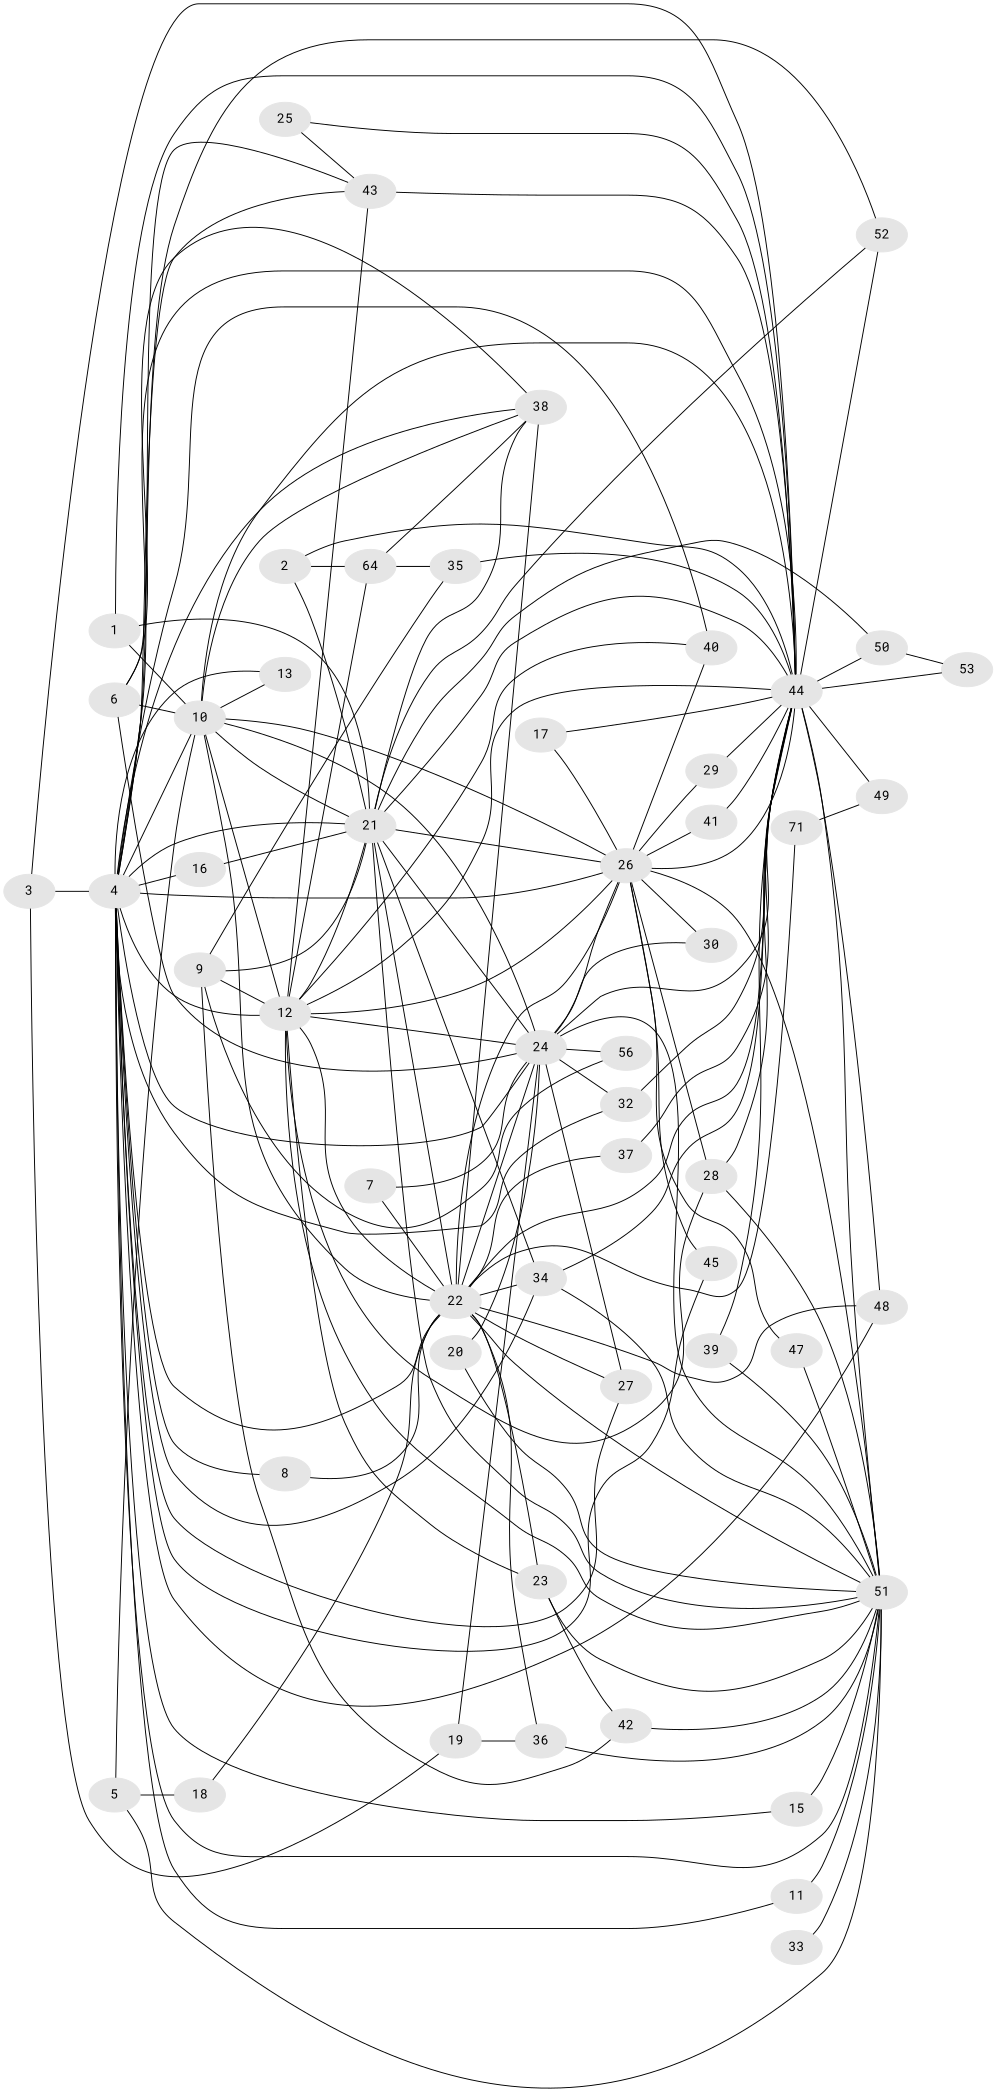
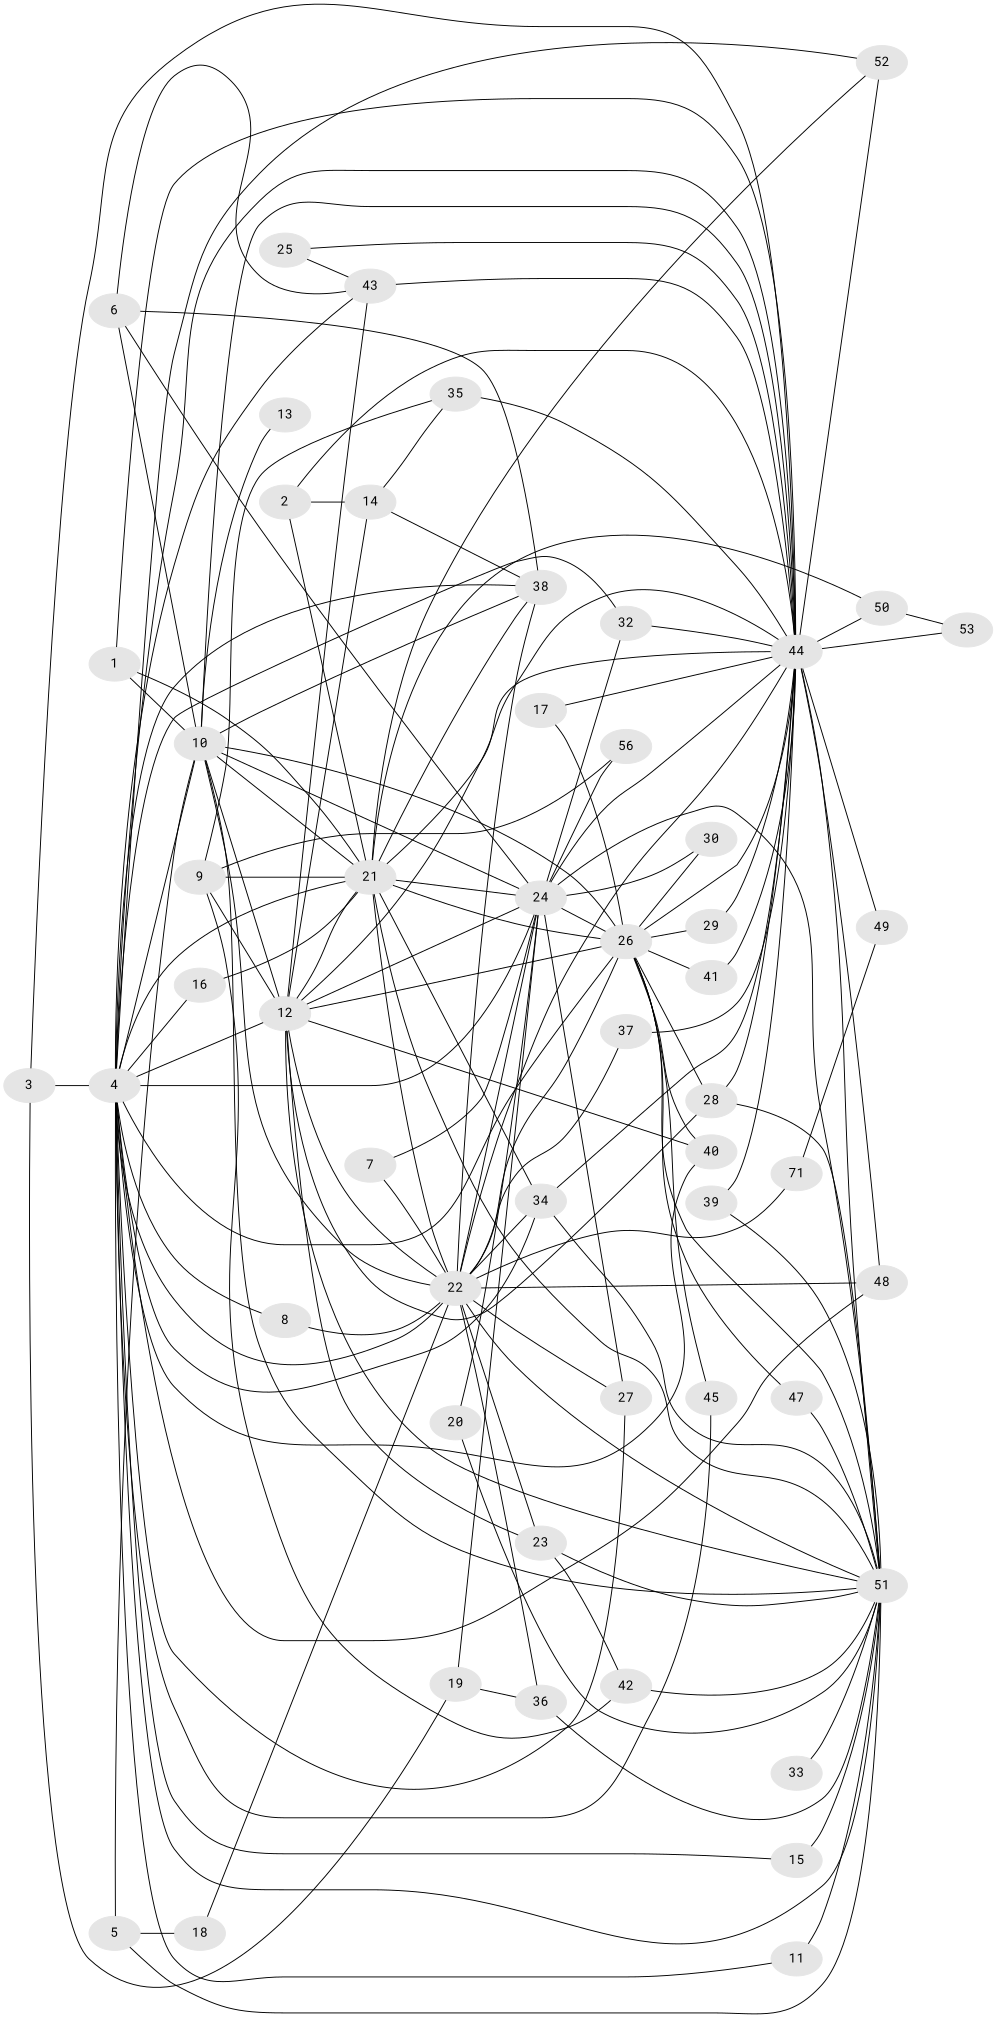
node "64": label "64" -> "14"
edge "13" -- "4": removed
edge "10" -- "51": added
